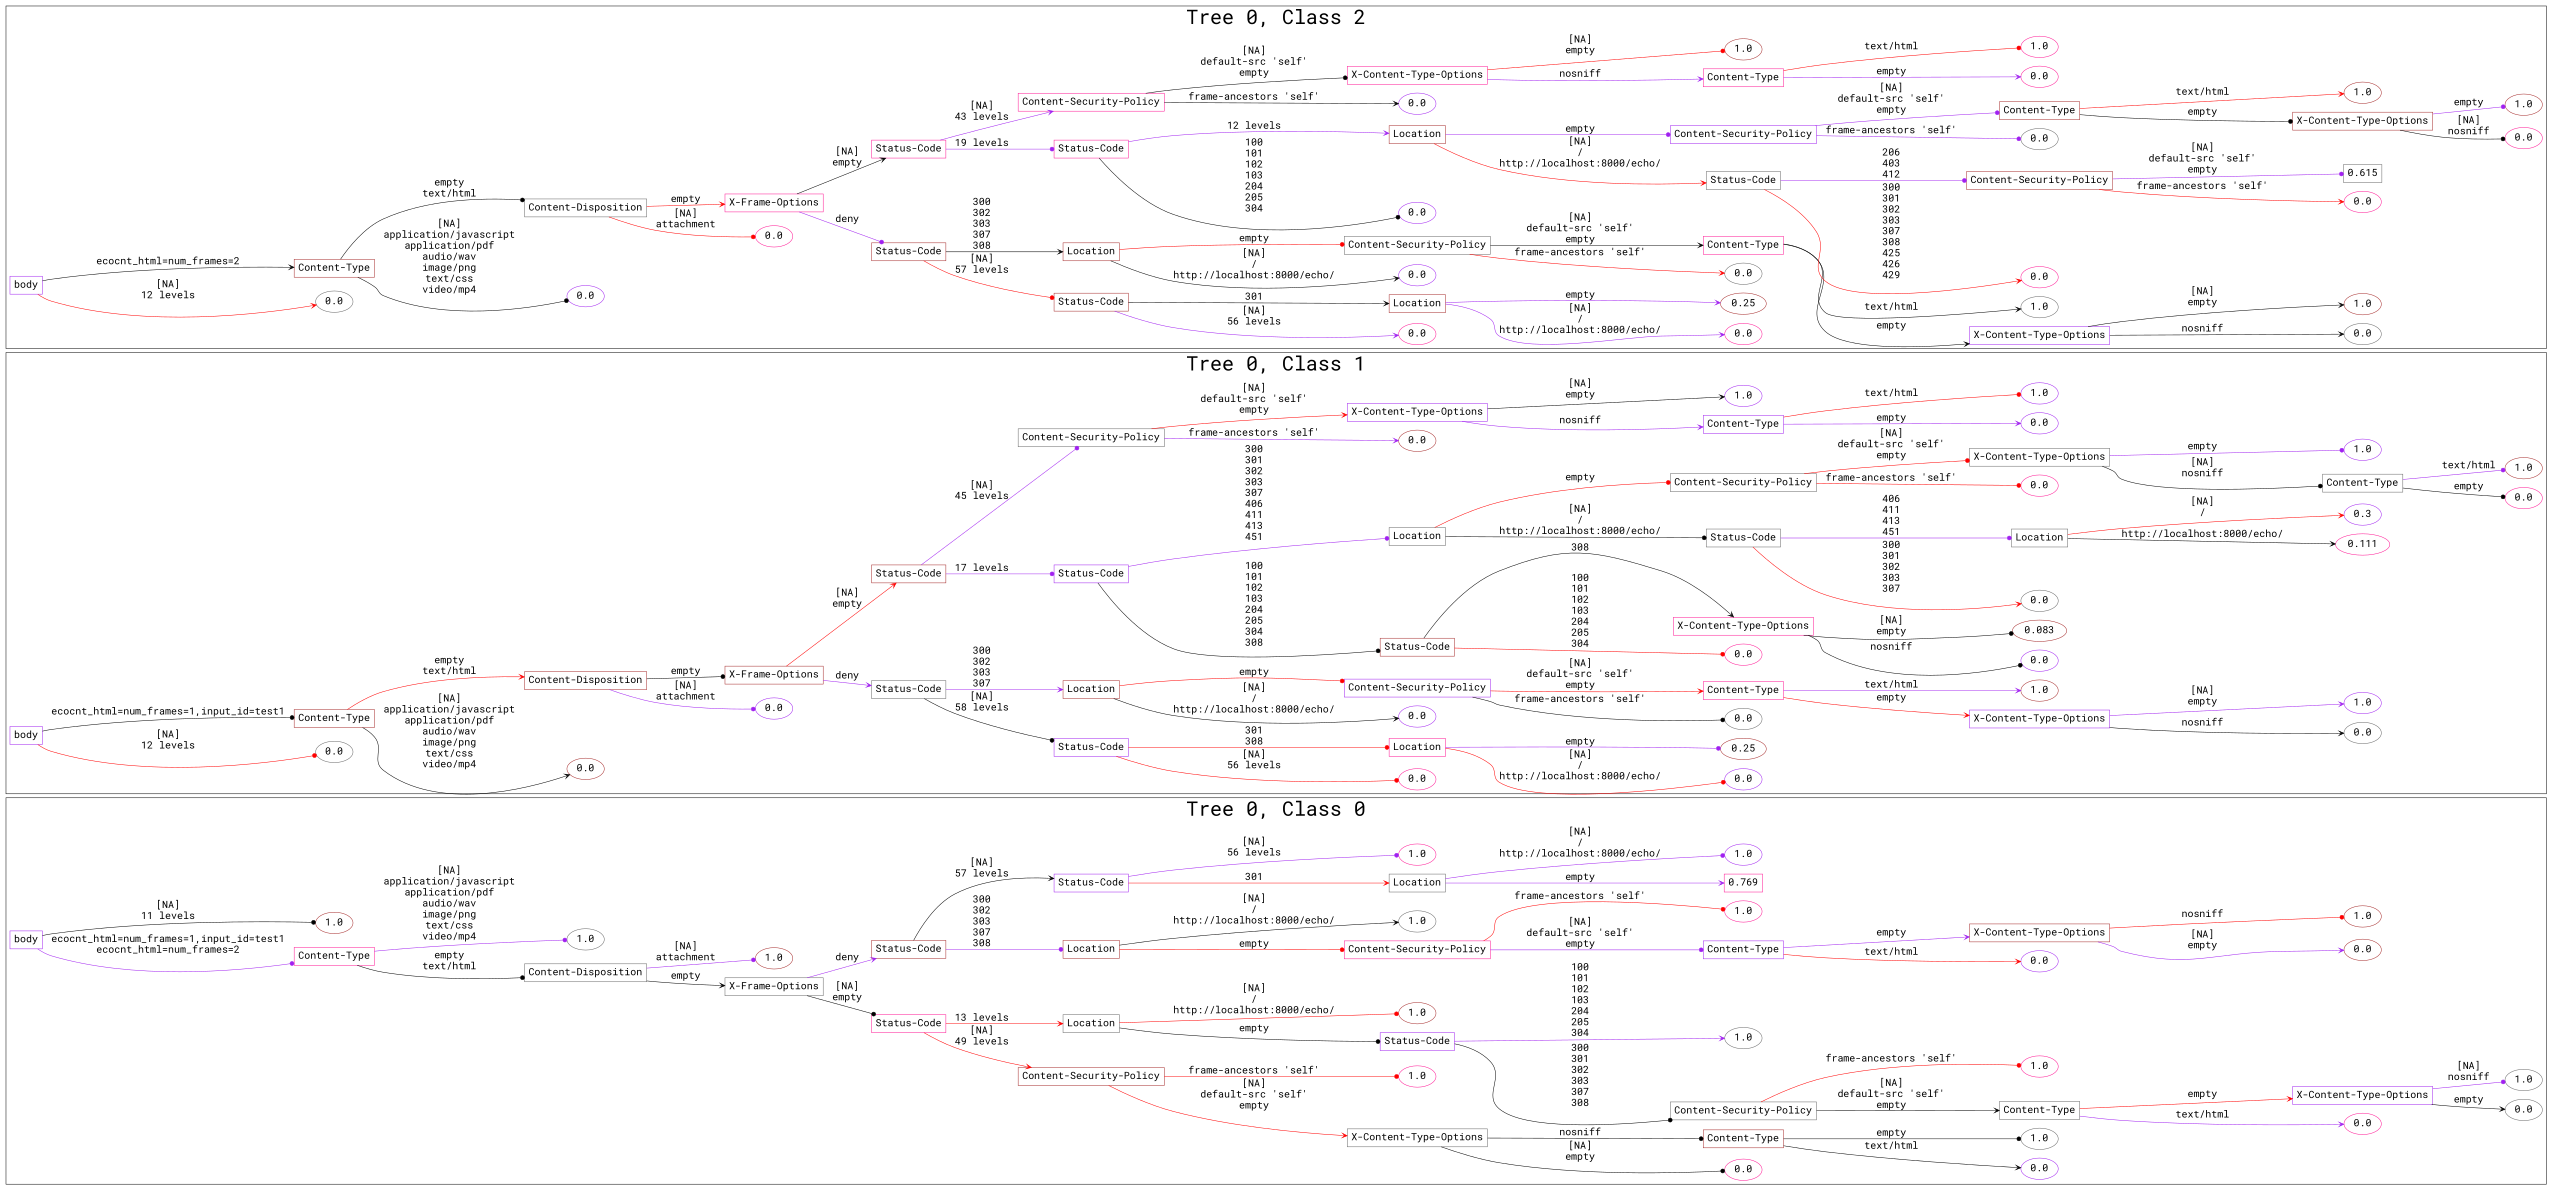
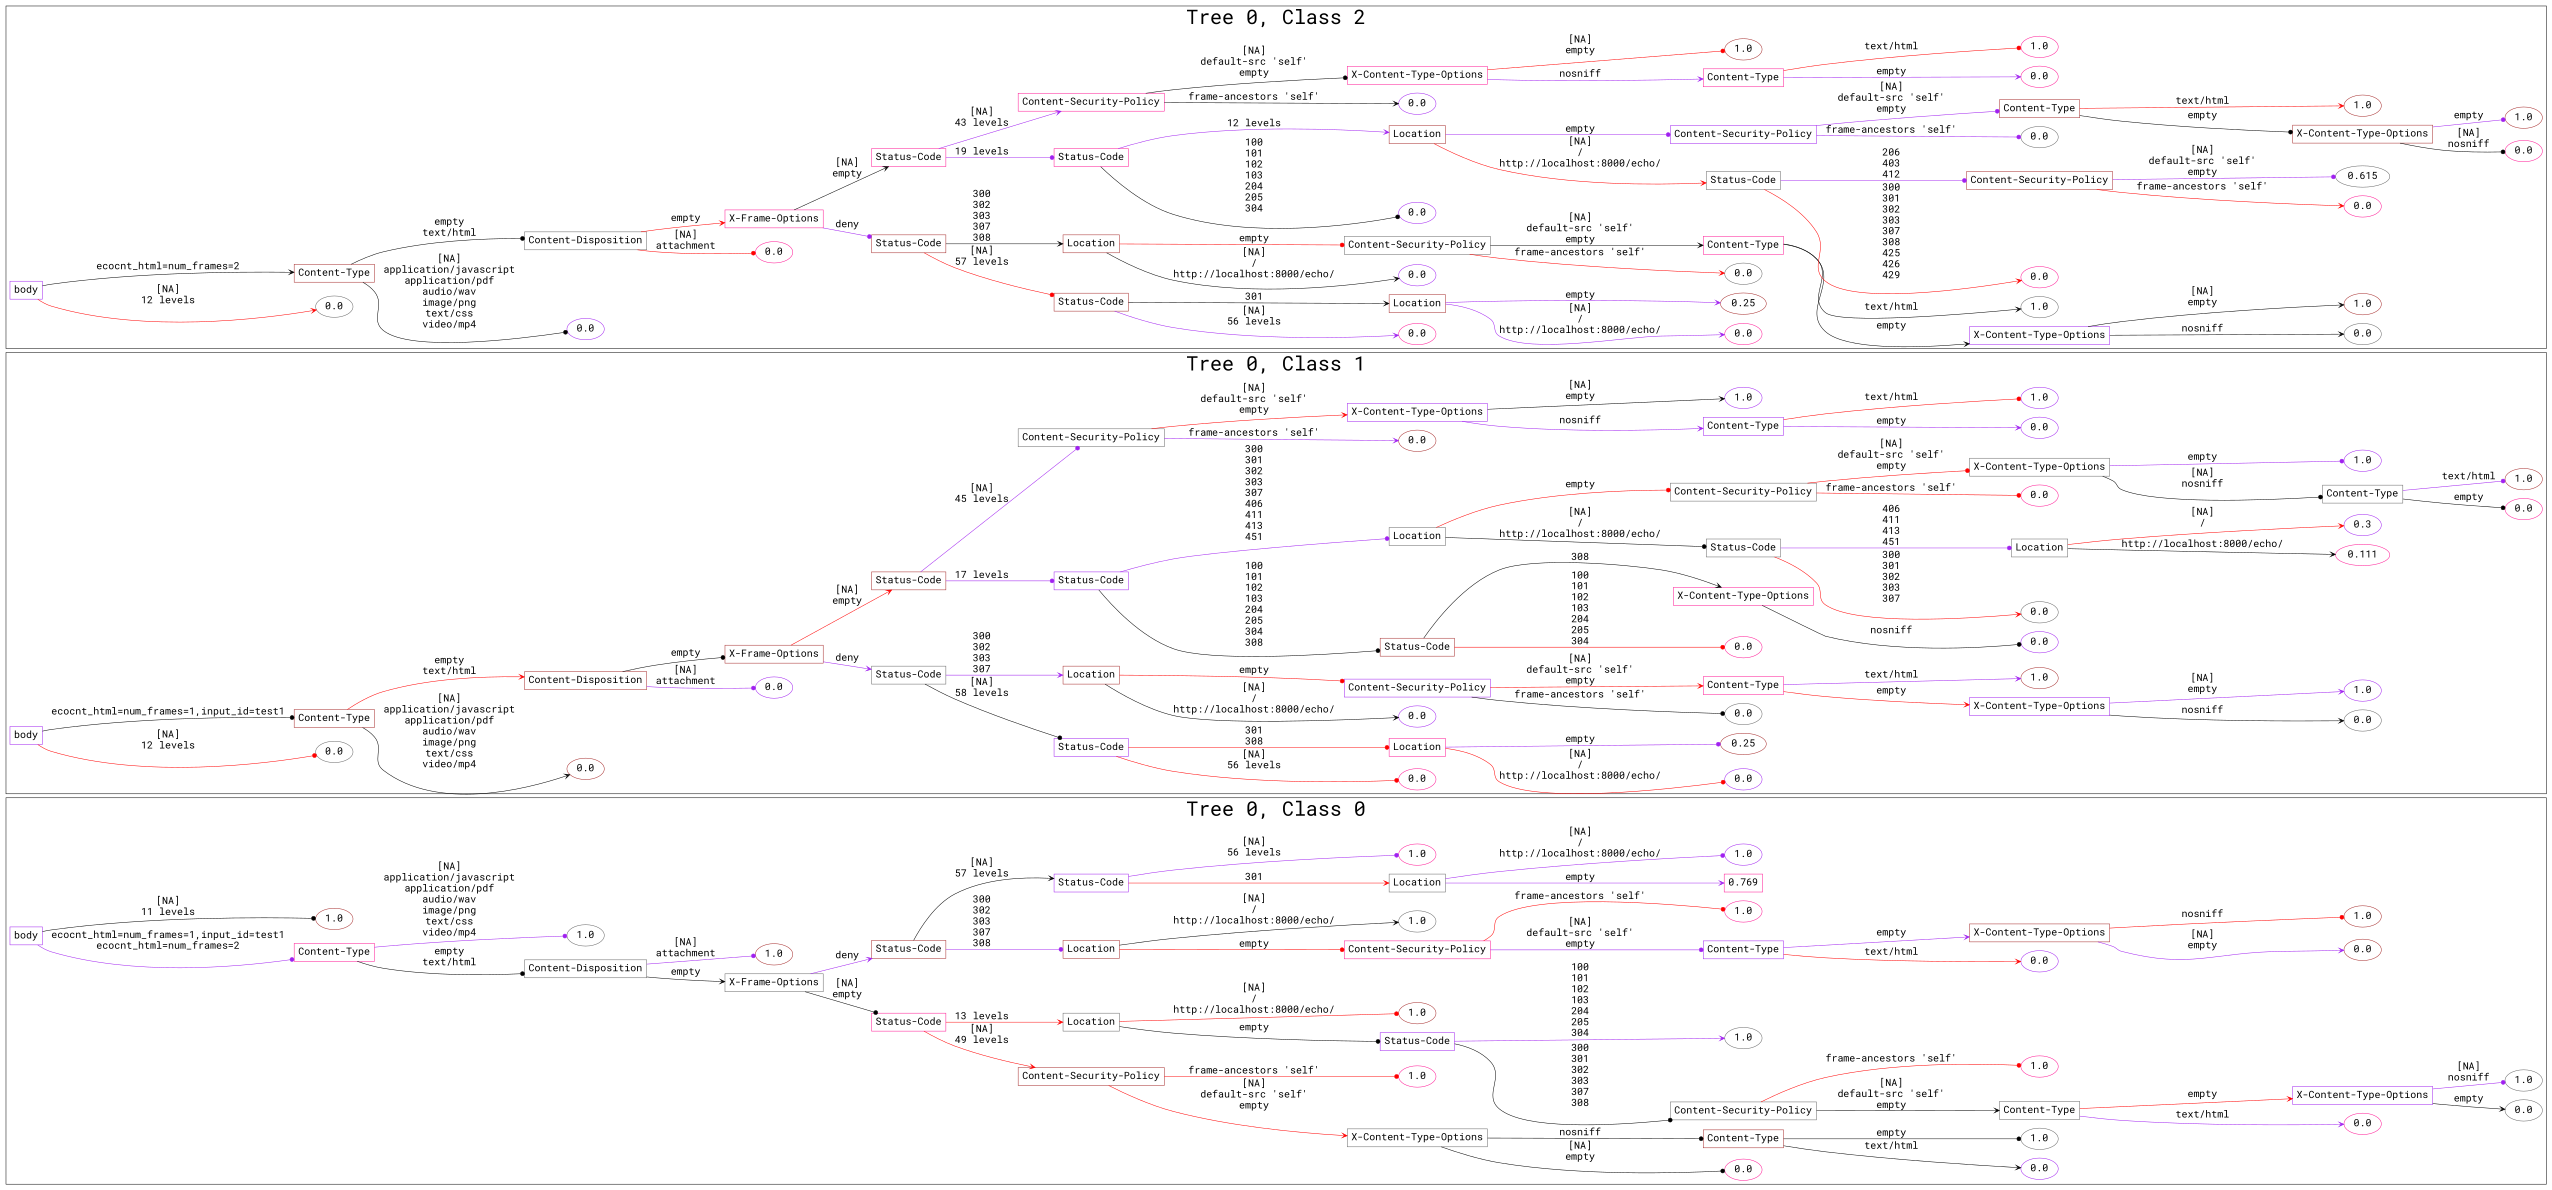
node "0.615": shape box -> ellipse
node "0.083": removed
